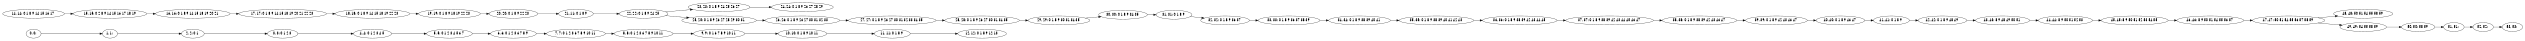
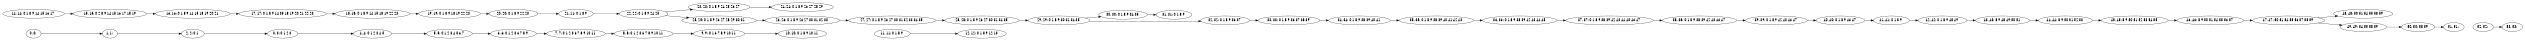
node "17, 17: 0 1 8 9 14 15 18 19 20 21 22 23": label "17, 17: 0 1 8 9 14 15 18 19 20 21 22 23" -> "17, 17: 0 1 8 9 14 35 18 19 20 21 22 23"
edge "31, 31: 0 1 8 9" -> "32, 32: 0 1 8 9 36 37": now "29, 29: 0 1 8 9 30 31 34 35" -> "32, 32: 0 1 8 9 36 37"
edge "51, 51:" -> "52, 52:": removed
edge "10, 10: 0 1 8 9 10 11" -> "11, 11: 0 1 8 9": removed
